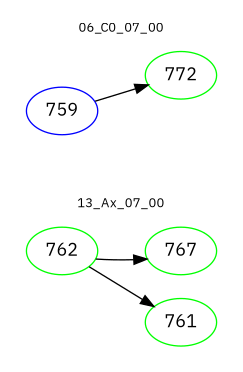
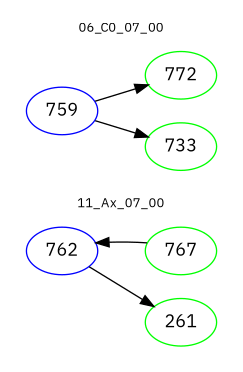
node "733": added
cluster "13_Ax_07_00": label "13_Ax_07_00" -> "11_Ax_07_00"
node "762": color green -> blue
edge "762" -> "767": reversed
node "761": label "761" -> "261"
